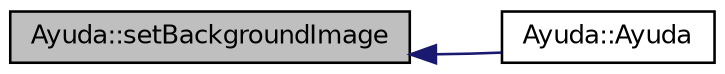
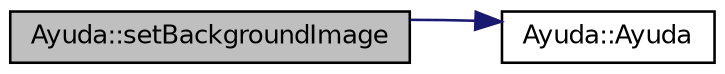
edge "Ayuda::Ayuda" -> "Ayuda::setBackgroundImage": reversed
